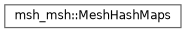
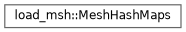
node "msh_msh::MeshHashMaps": label "msh_msh::MeshHashMaps" -> "load_msh::MeshHashMaps"
